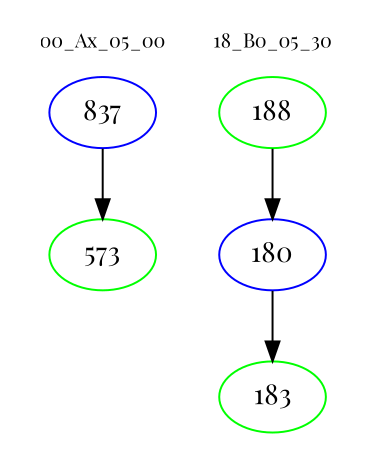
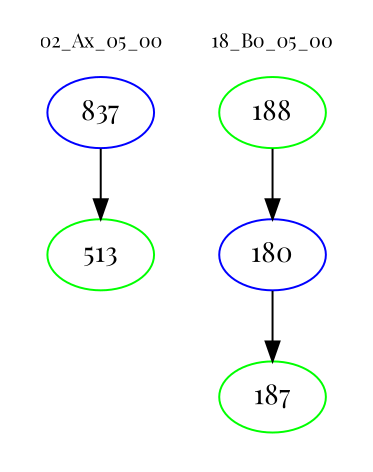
cluster "00_Ax_05_00": label "00_Ax_05_00" -> "02_Ax_05_00"
cluster "18_B0_05_30": label "18_B0_05_30" -> "18_B0_05_00"
node "573": label "573" -> "513"
node "183": label "183" -> "187"
